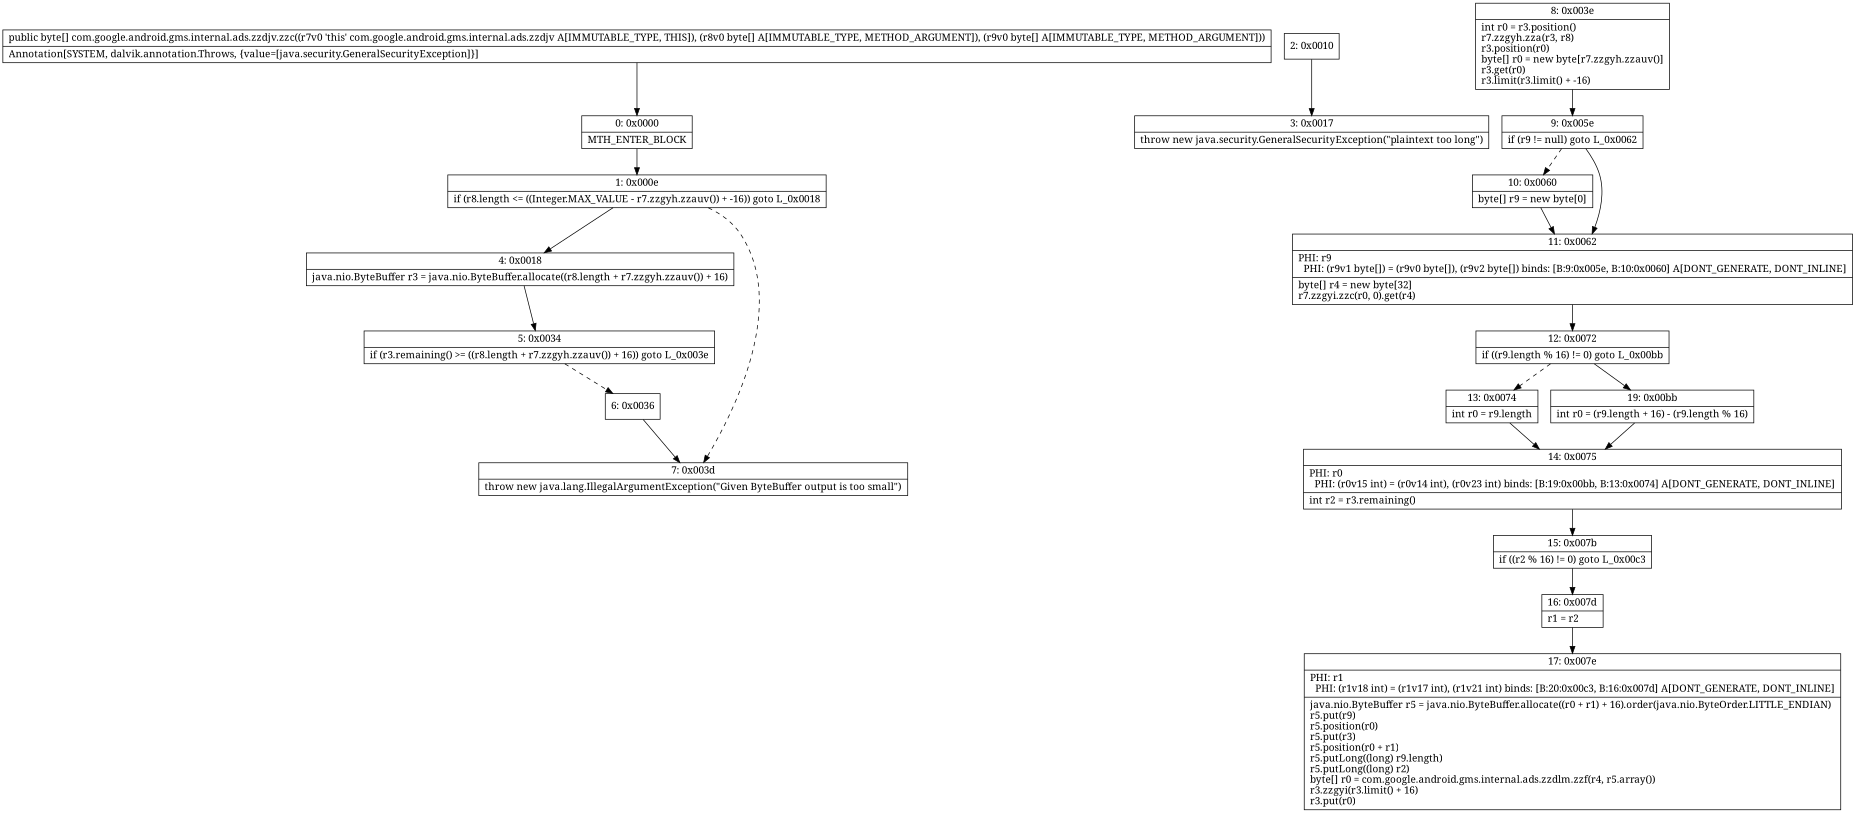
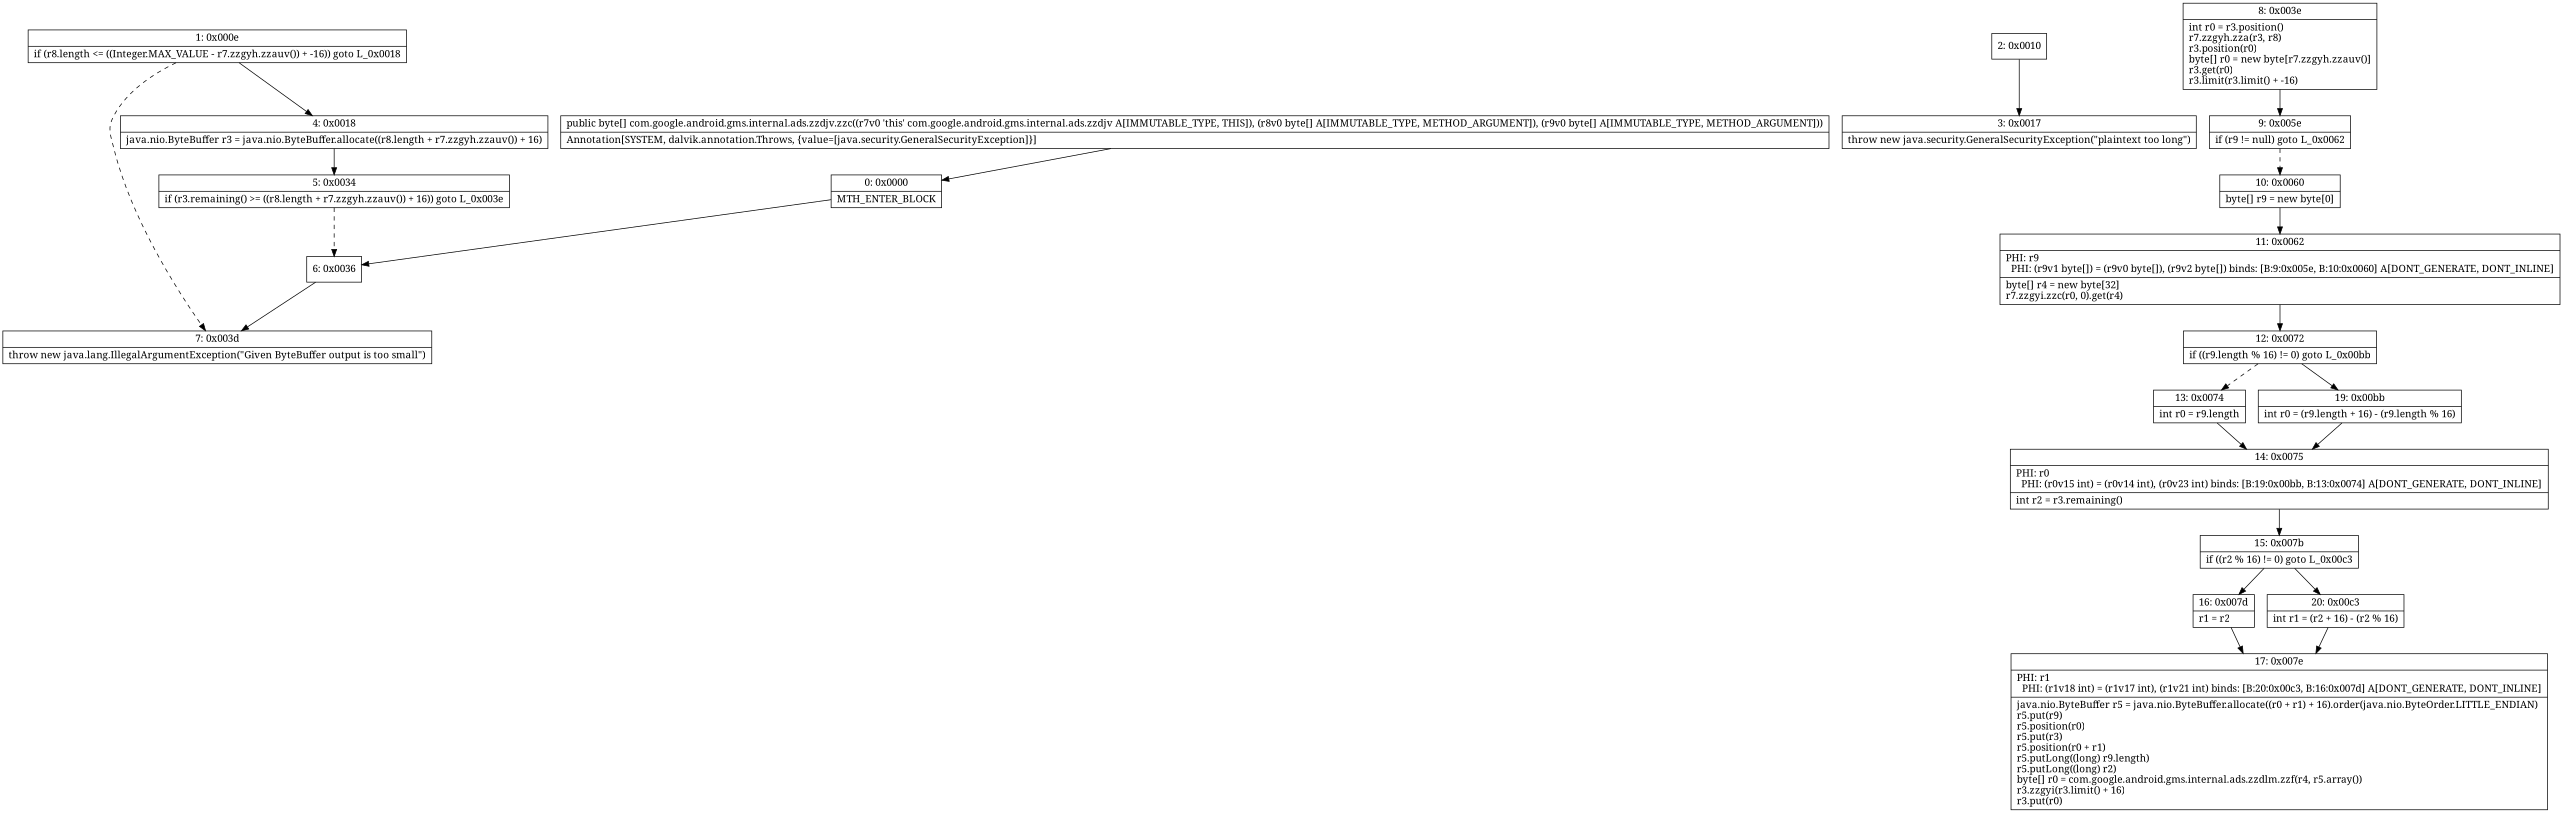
edge "0: 0x0000" -> "1: 0x000e": now "0: 0x0000" -> "6: 0x0036"
edge "9: 0x005e" -> "11: 0x0062": removed
node "20: 0x00c3": added
